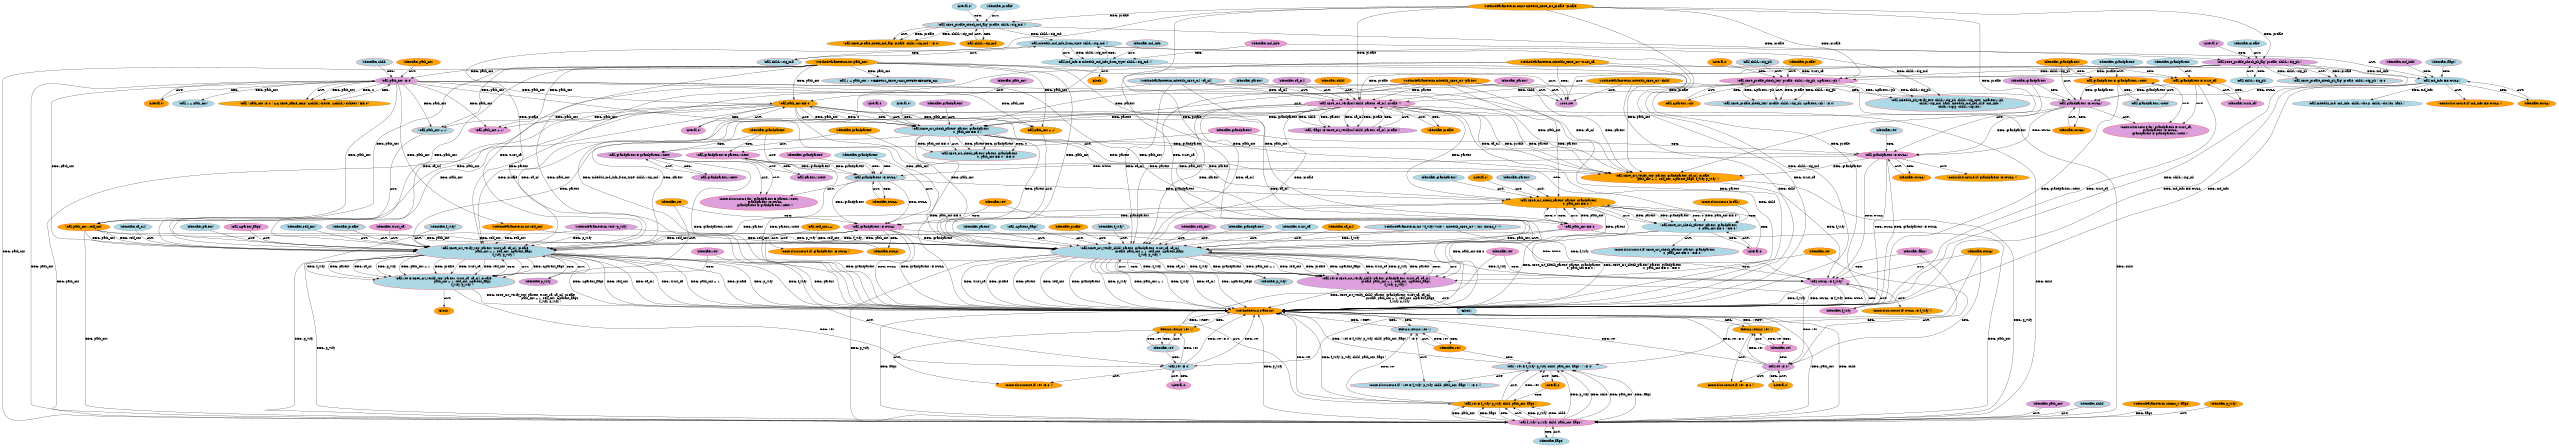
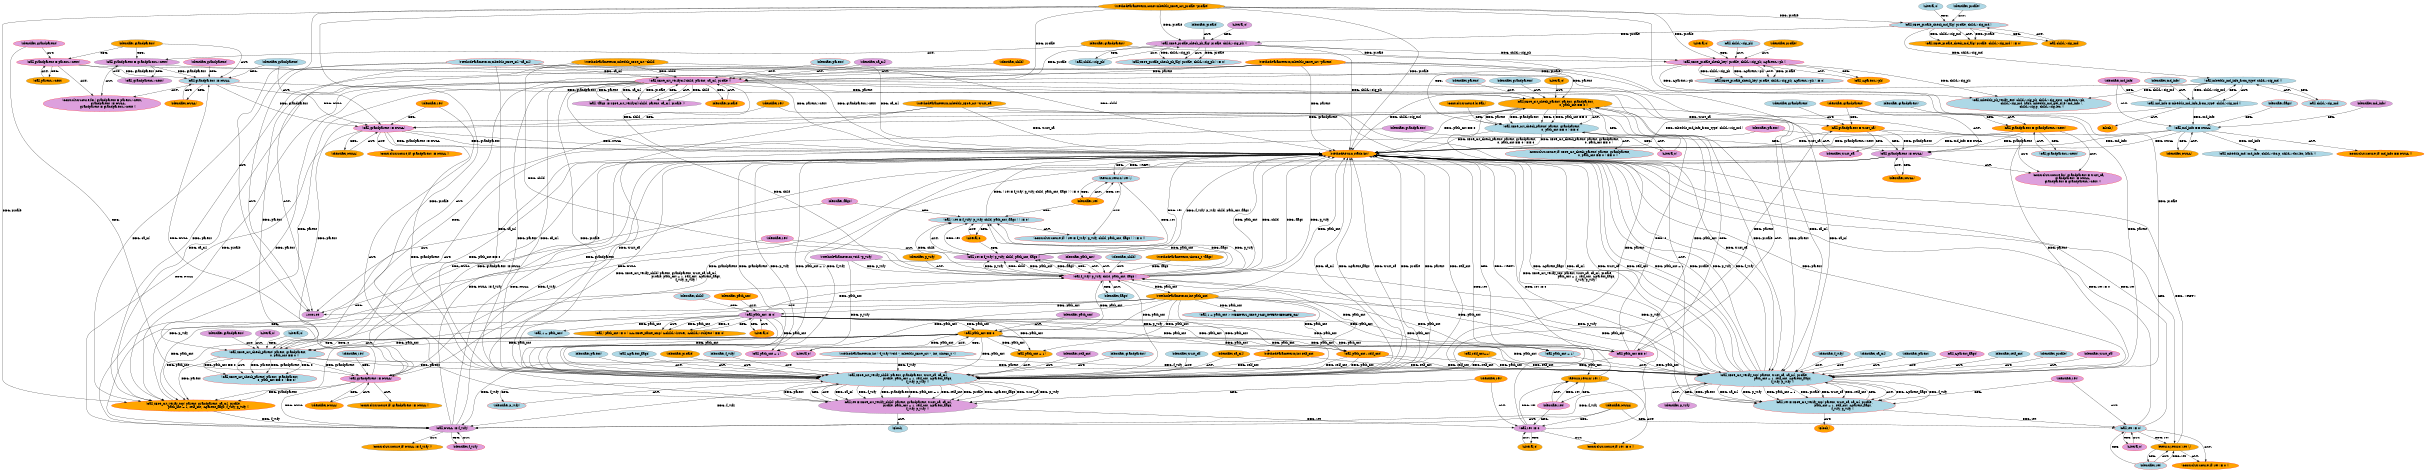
edge "(Call,x509_profile_check_pk_alg( profile, child->sig_pk ))" -> "1000109": now "(MethodParameterIn,const mbedtls_x509_crt_profile *profile)" -> "1000109"
node "(Call,parent->next)": fillcolor plum -> orange
node "(Call,ret = f_vrfy( p_vrfy, child, path_cnt, flags ))": fillcolor orange -> plum
edge "(MethodParameterIn,int path_cnt)" -> "(Call,f_vrfy( p_vrfy, child, path_cnt, flags ))": reversed
